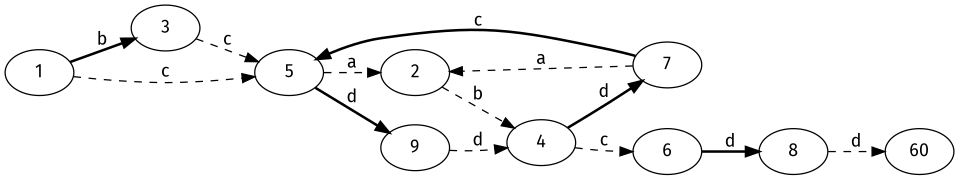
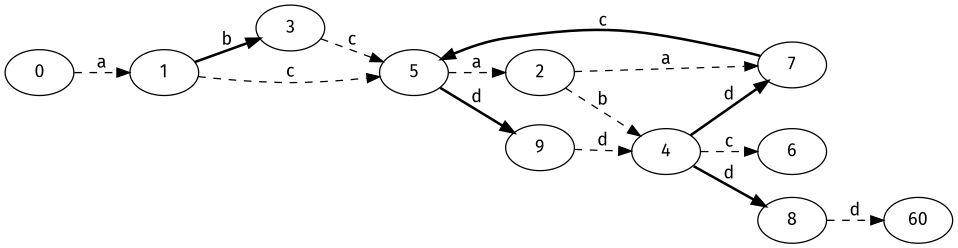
edge "7" -> "2": reversed
node "0": added
edge "6" -> "8": now "4" -> "8"
